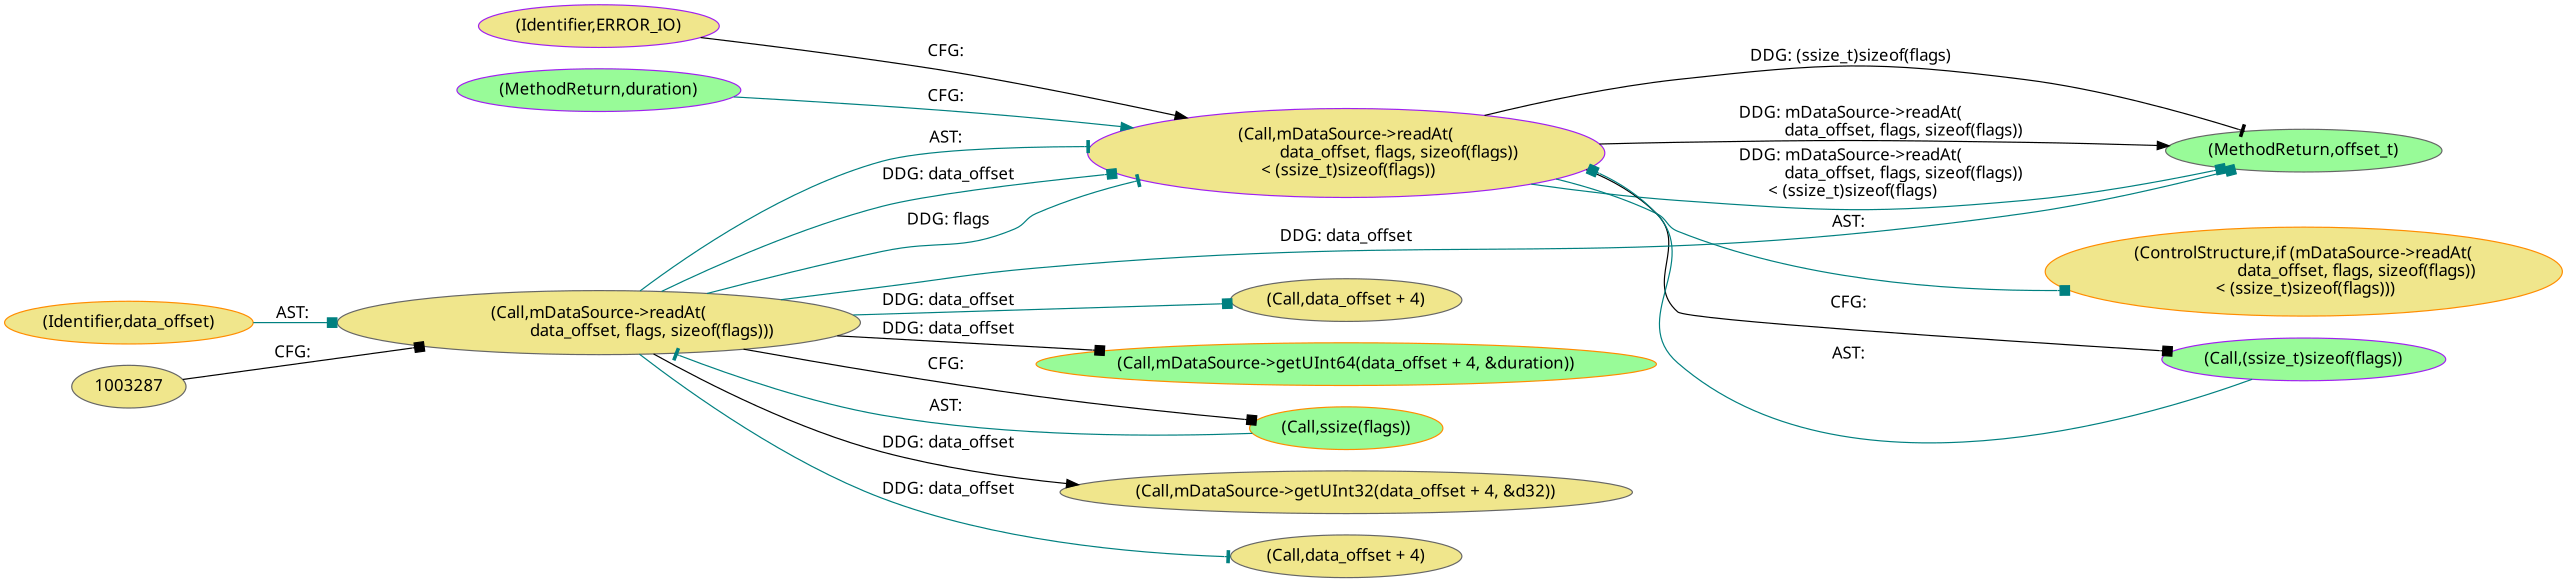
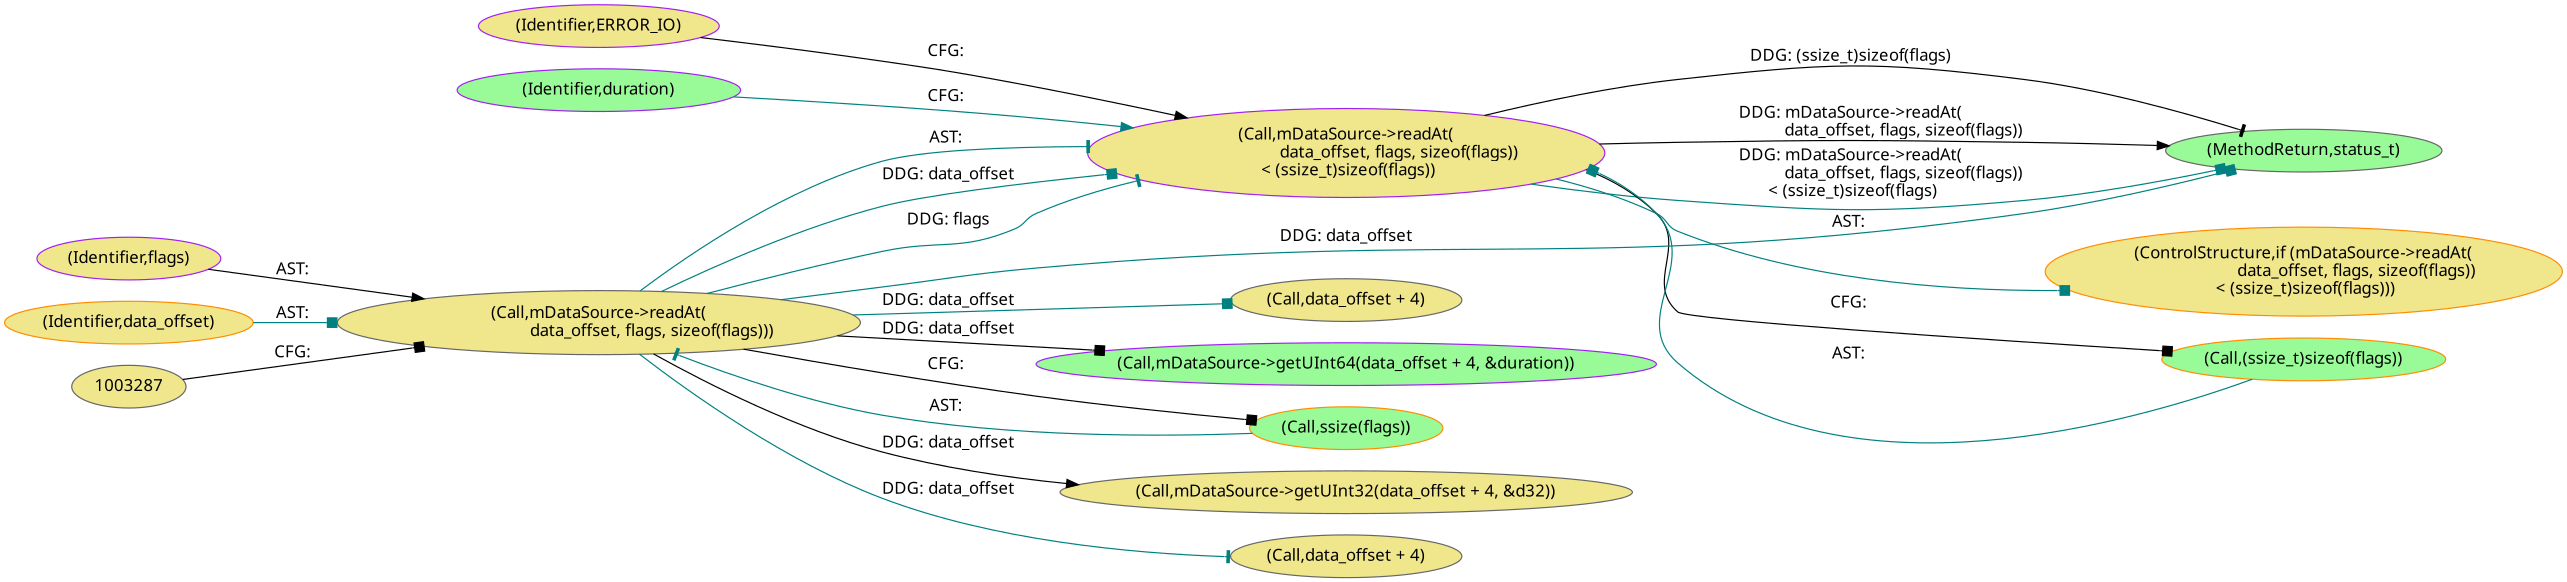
node "(MethodReturn,duration)": label "(MethodReturn,duration)" -> "(Identifier,duration)"
node "(MethodReturn,offset_t)": label "(MethodReturn,offset_t)" -> "(MethodReturn,status_t)"
node "(Identifier,flags)": added
node "(Call,(ssize_t)sizeof(flags))": color purple -> darkorange
node "(Call,mDataSource->getUInt64(data_offset + 4, &duration))": color darkorange -> purple
